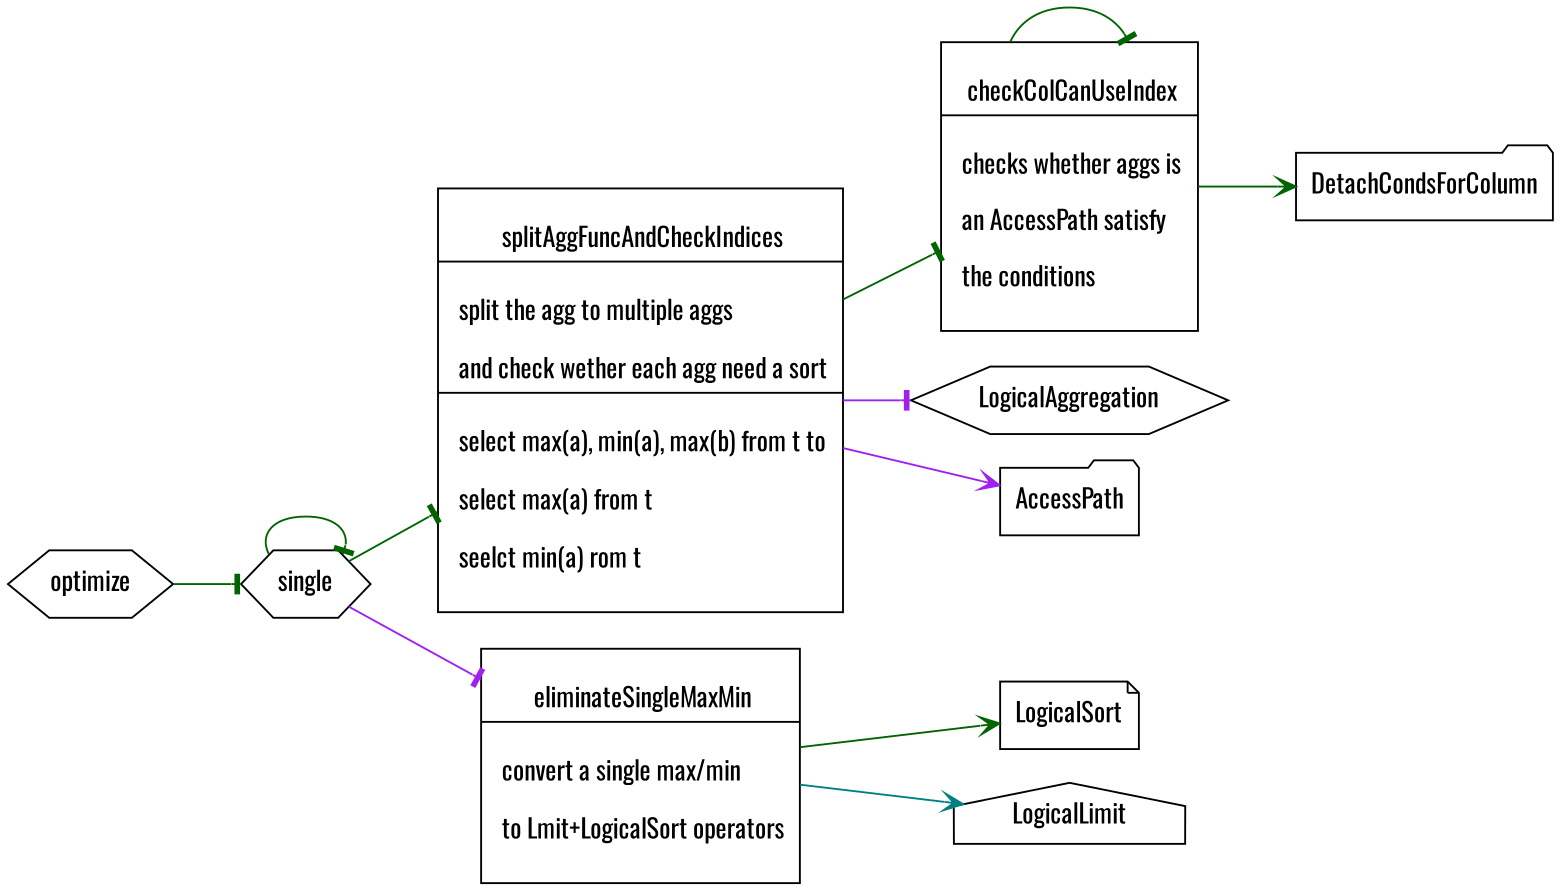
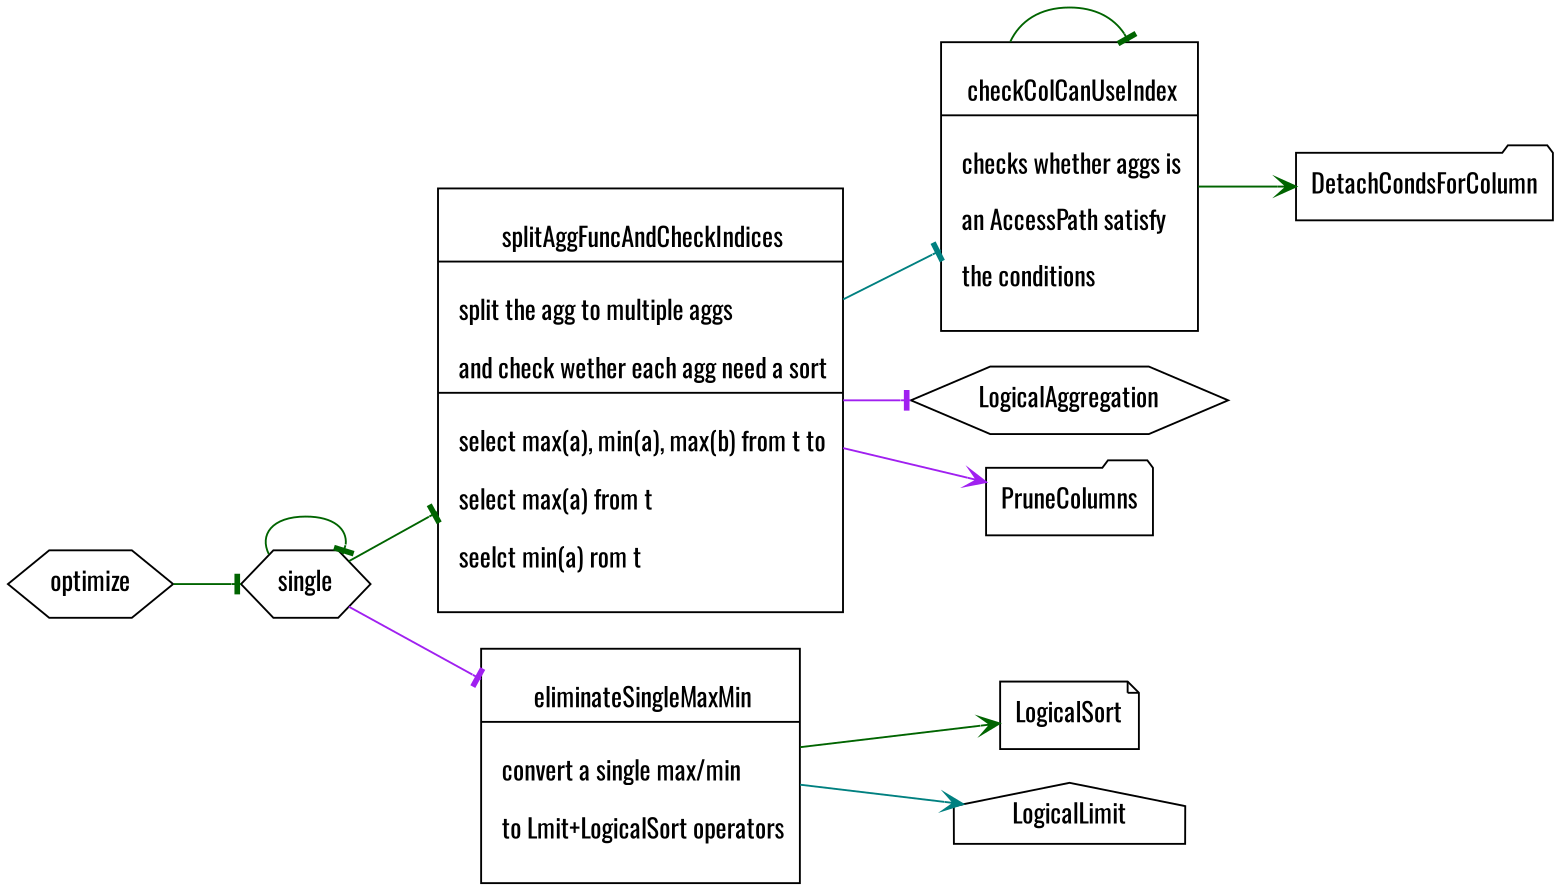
edge "splitAggFuncAndCheckIndices" -> "checkColCanUseIndex": color darkgreen -> teal
node "AccessPath": label "AccessPath" -> "PruneColumns"
